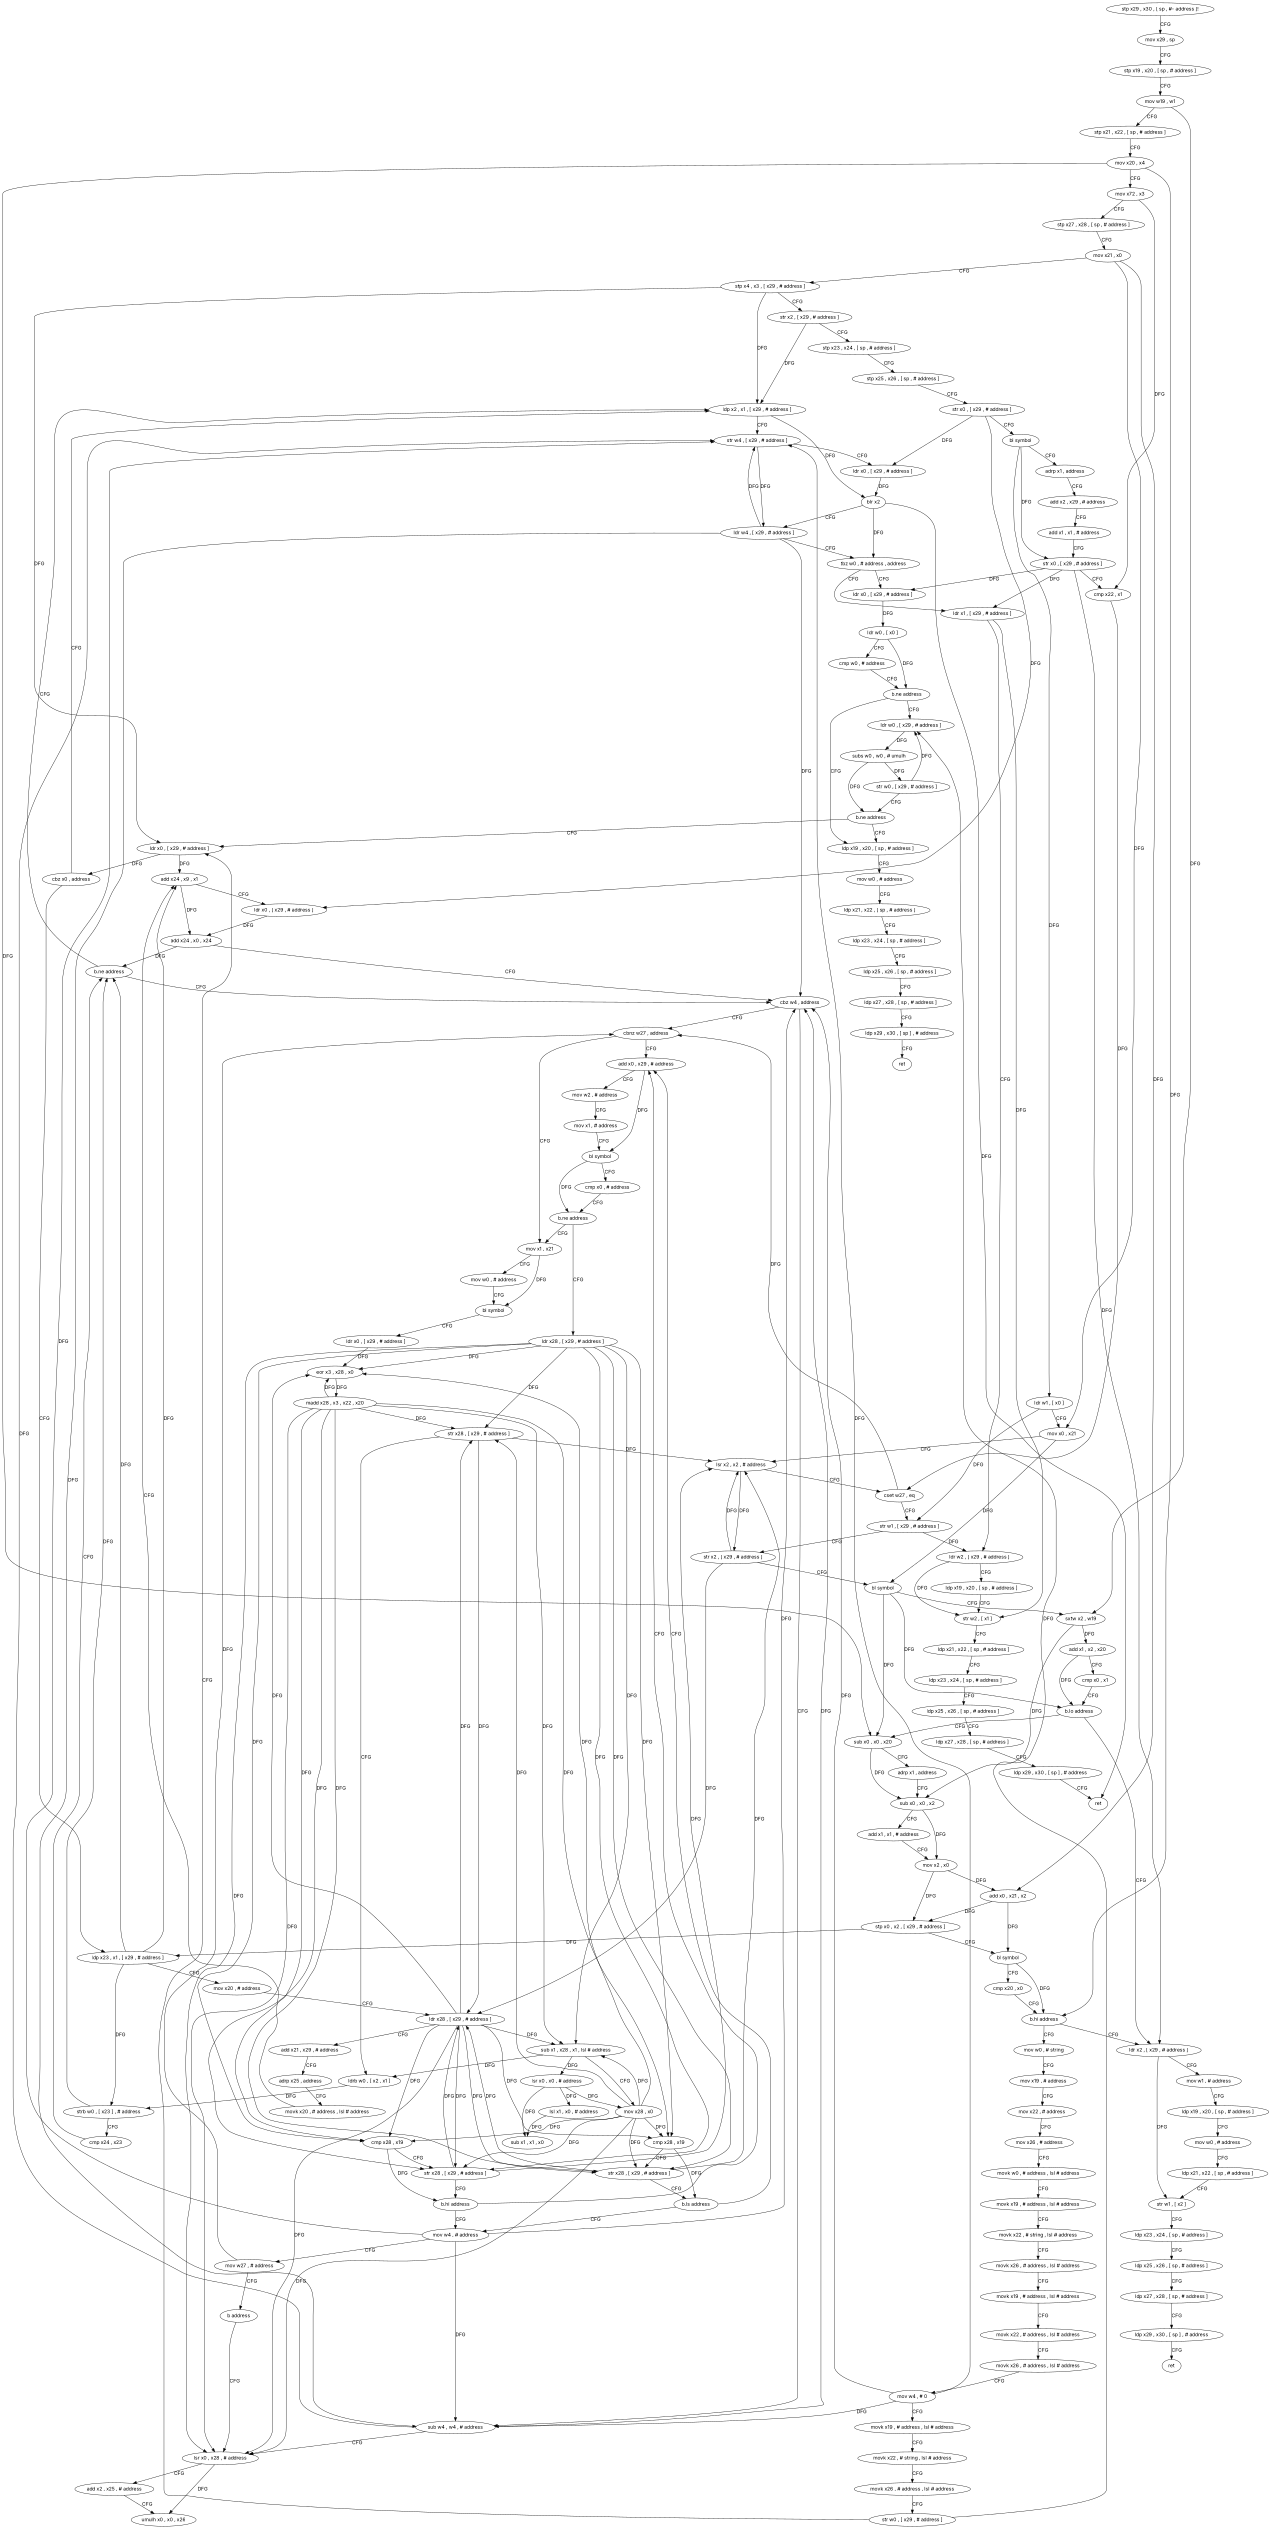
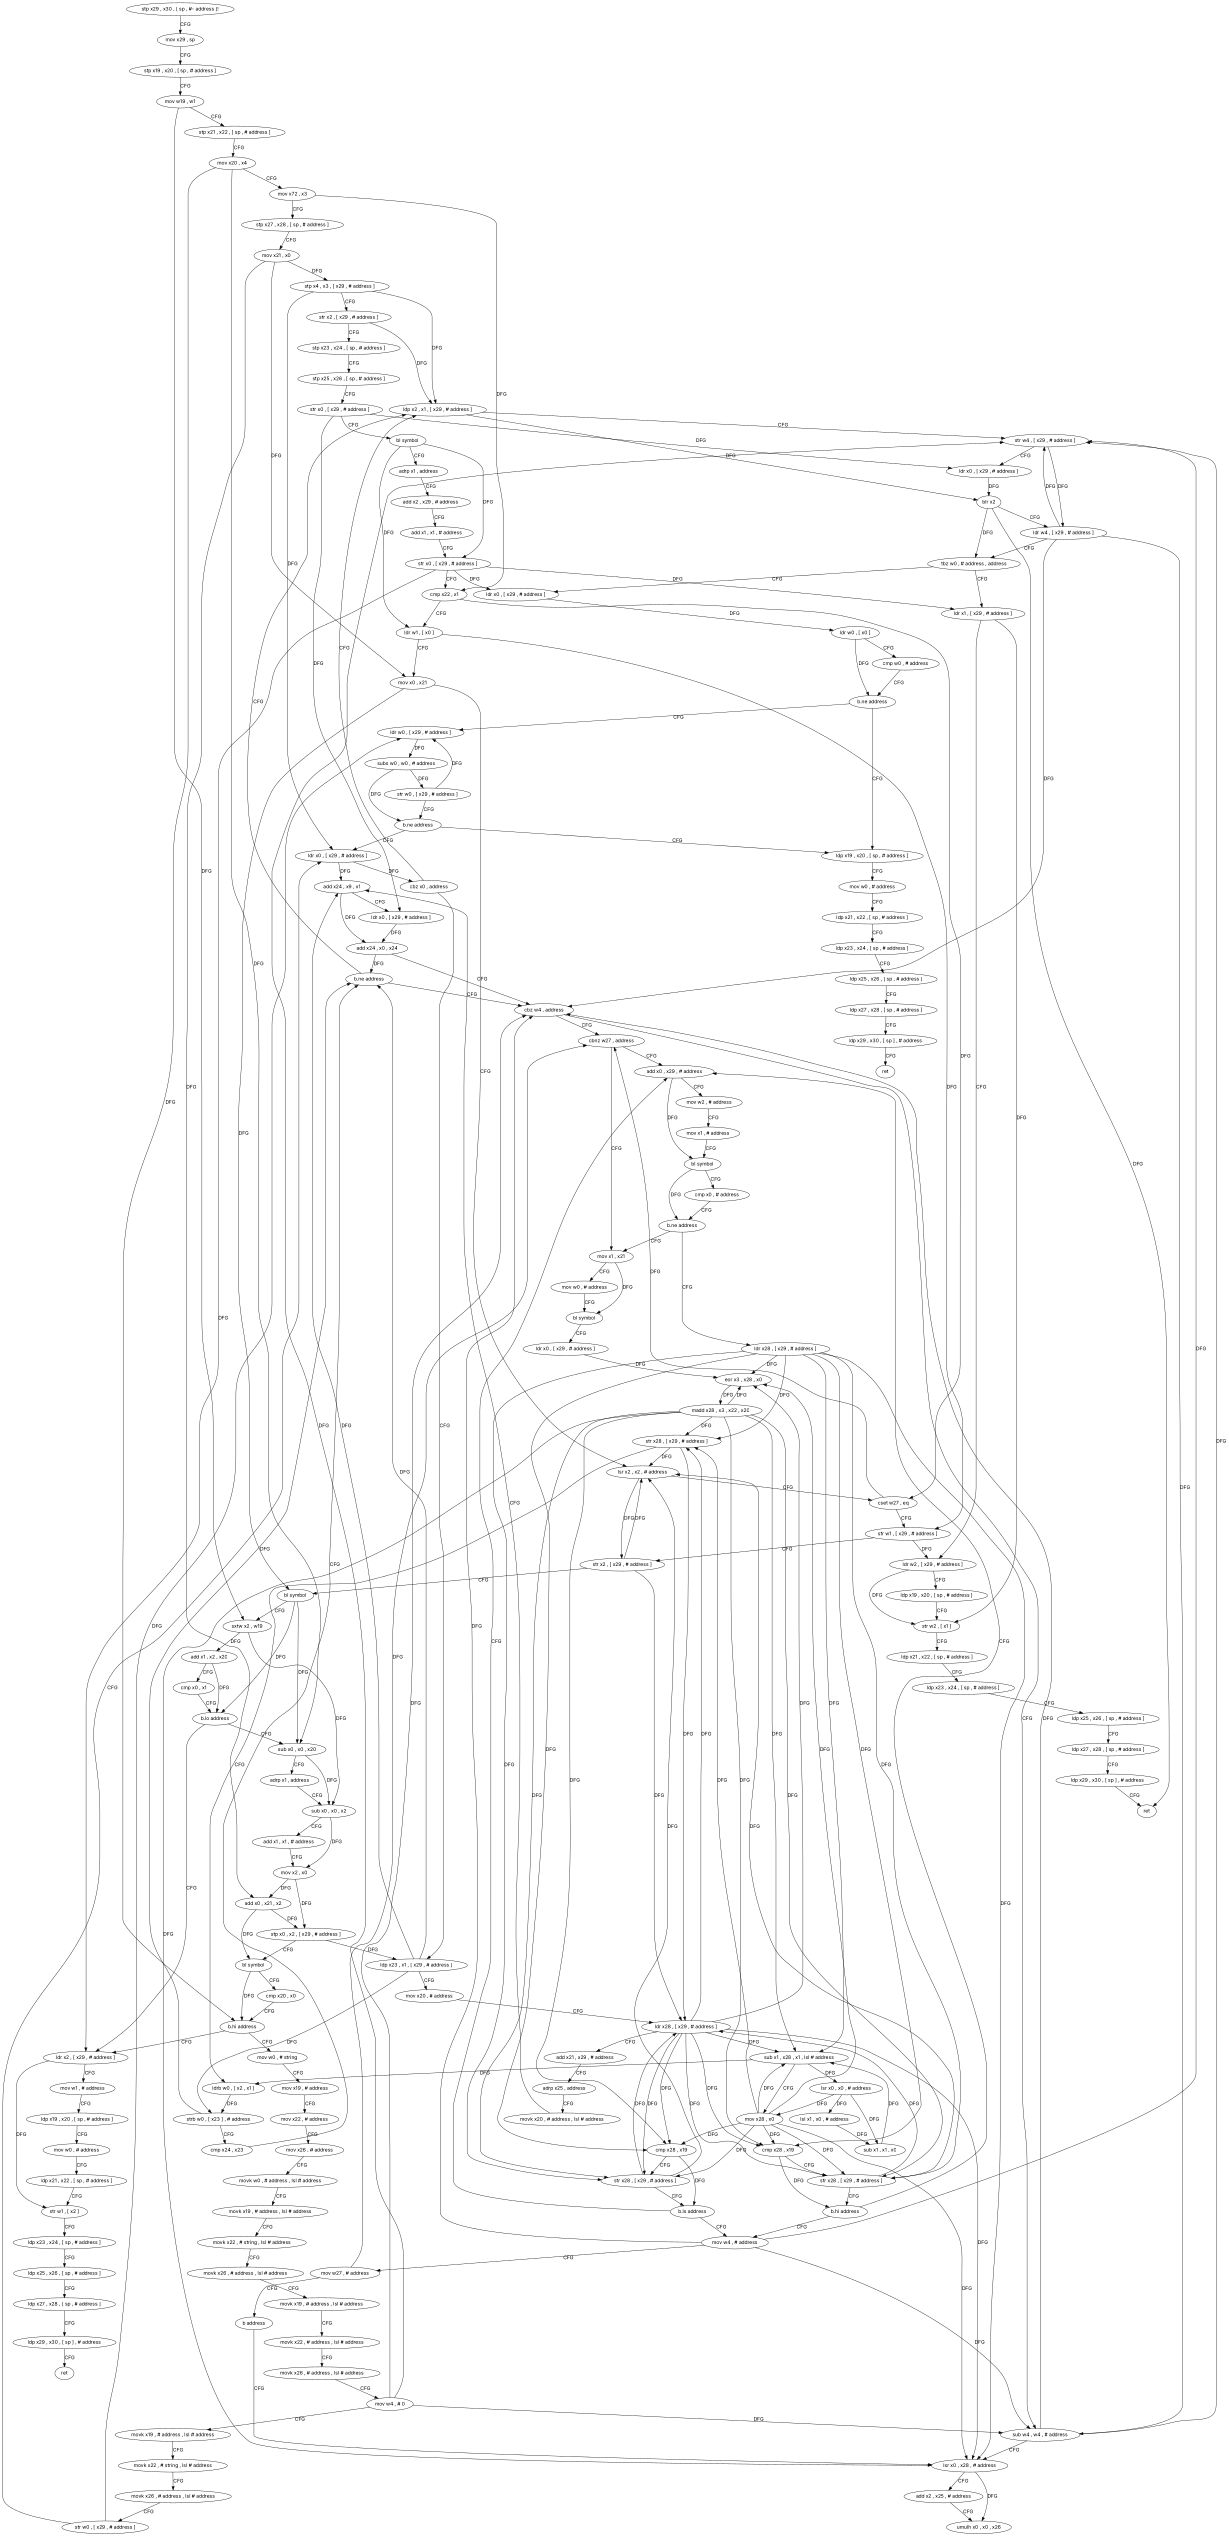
edge "mov x21 , x0" -> "stp x4 , x3 , [ x29 , # address ]": label "CFG" -> "DFG"
edge "cmp x22 , x1" -> "ldr w1 , [ x0 ]": added, label "CFG"
node "subs w0 , w0 , # umulh": label "subs w0 , w0 , # umulh" -> "subs w0 , w0 , # address"
edge "sub x1 , x1 , x0" -> "sub x1 , x28 , x1 , lsl # address": added, label "DFG"
